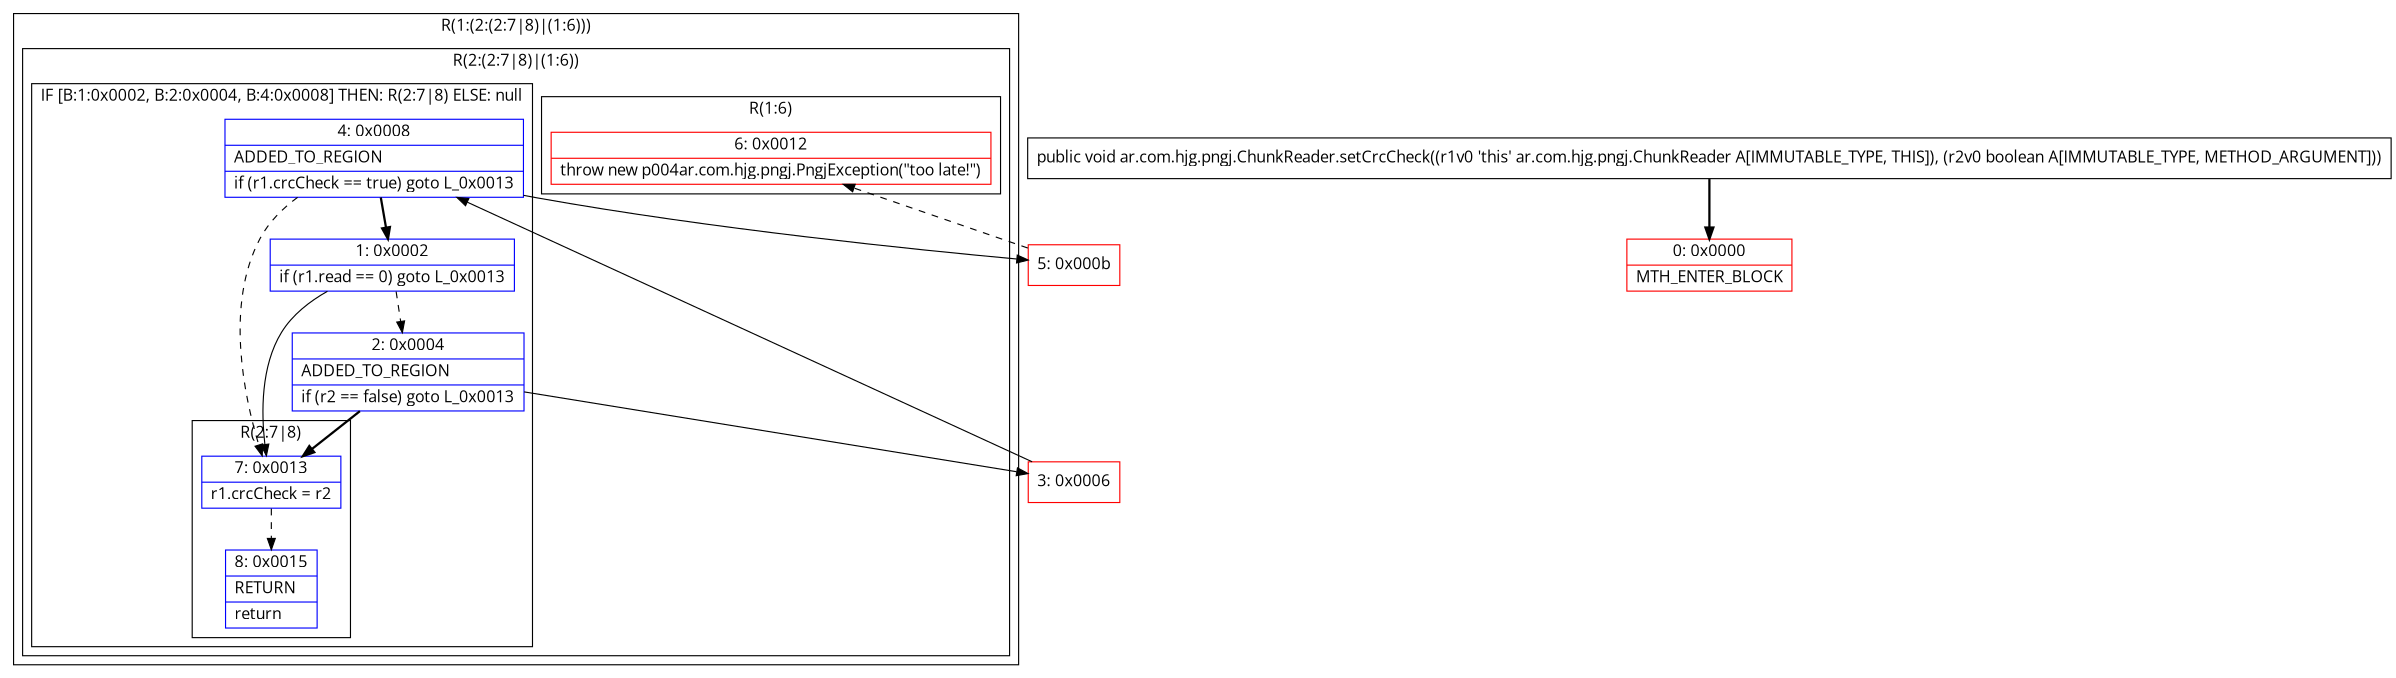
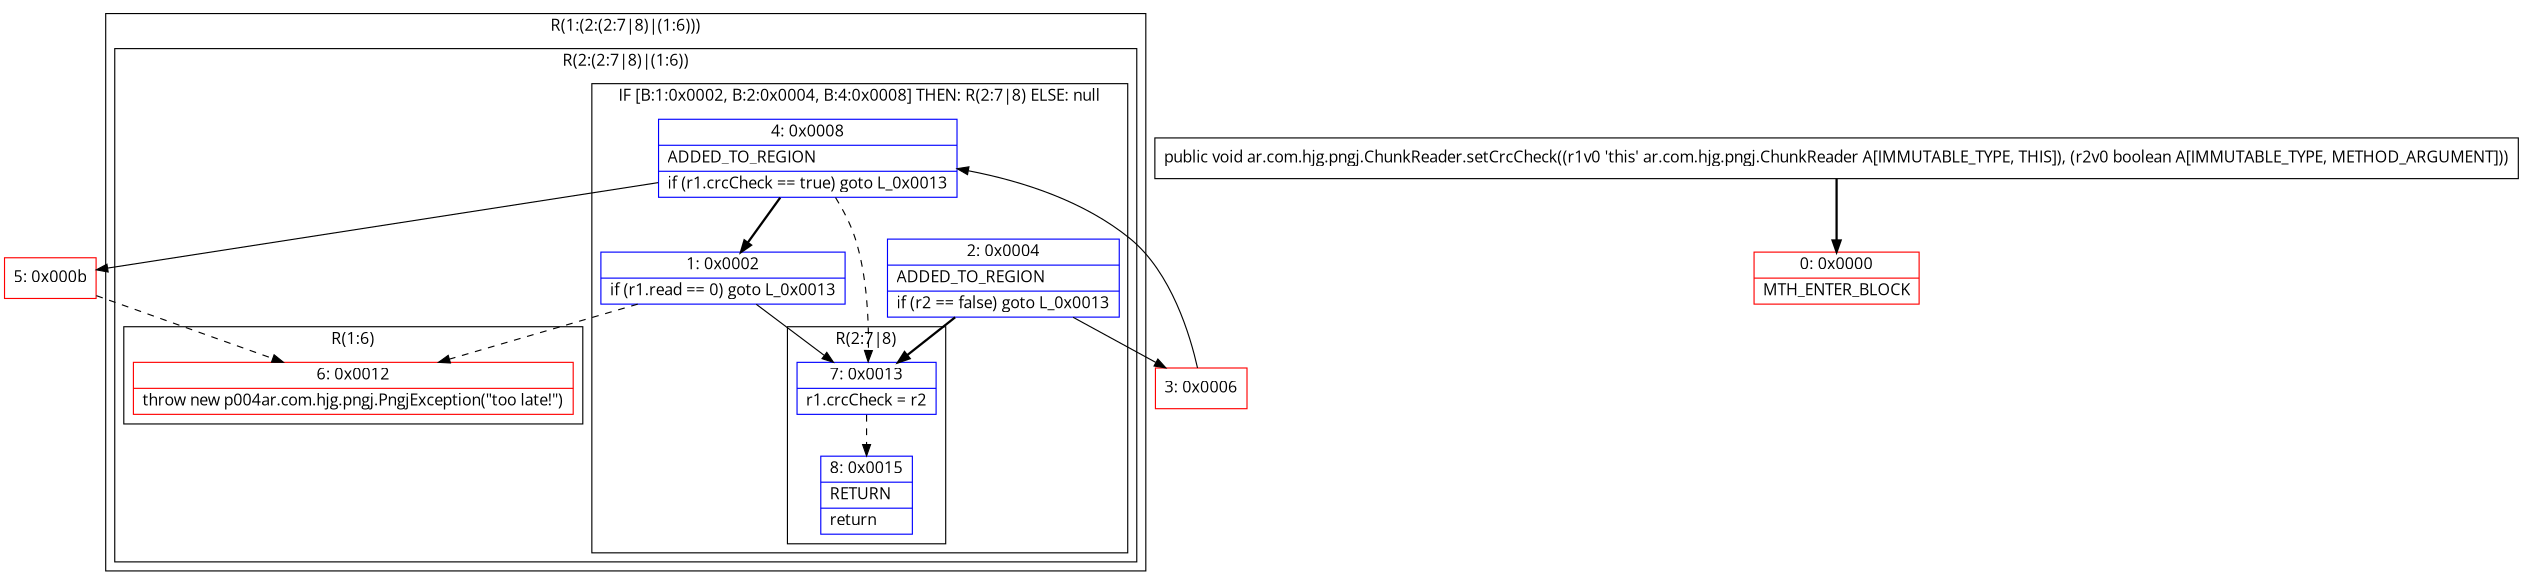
edge "1: 0x0002" -> "2: 0x0004": now "1: 0x0002" -> "6: 0x0012"
